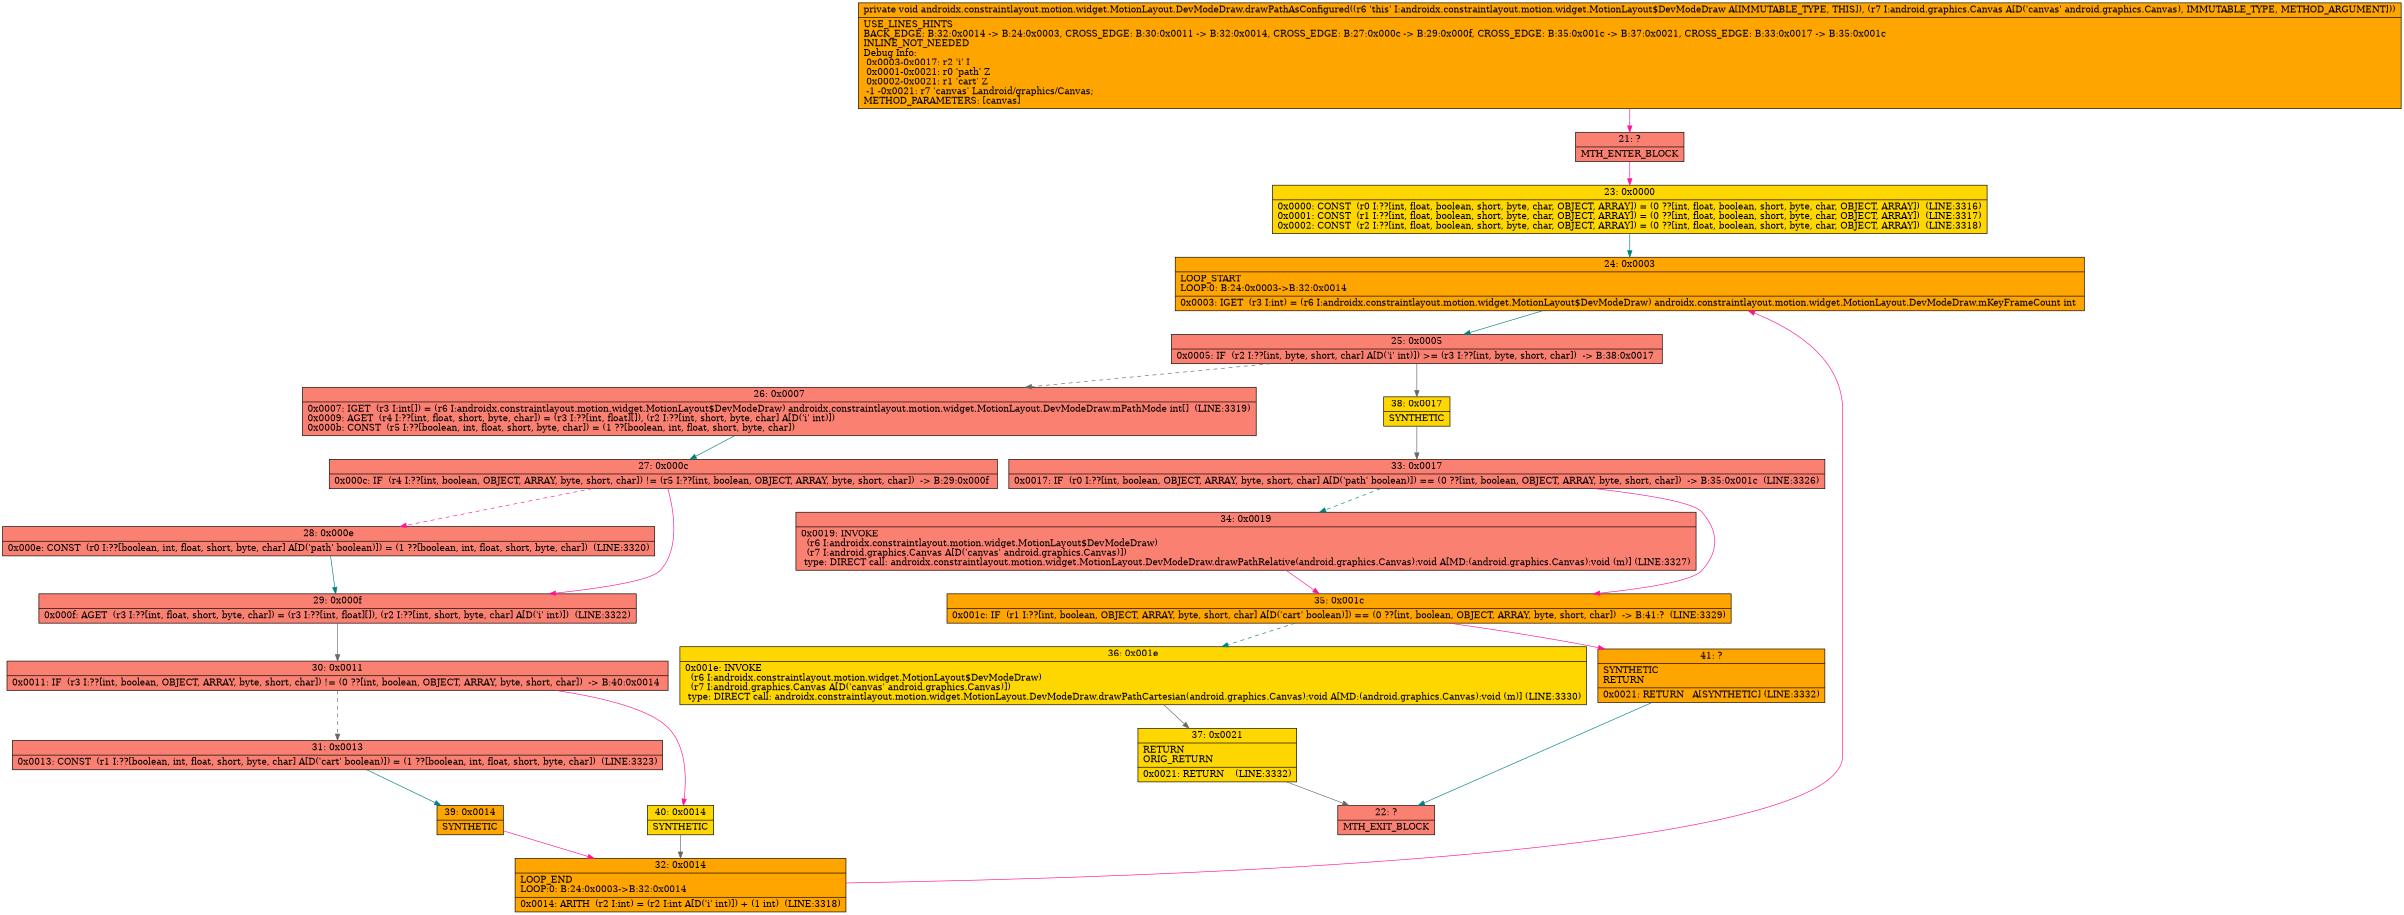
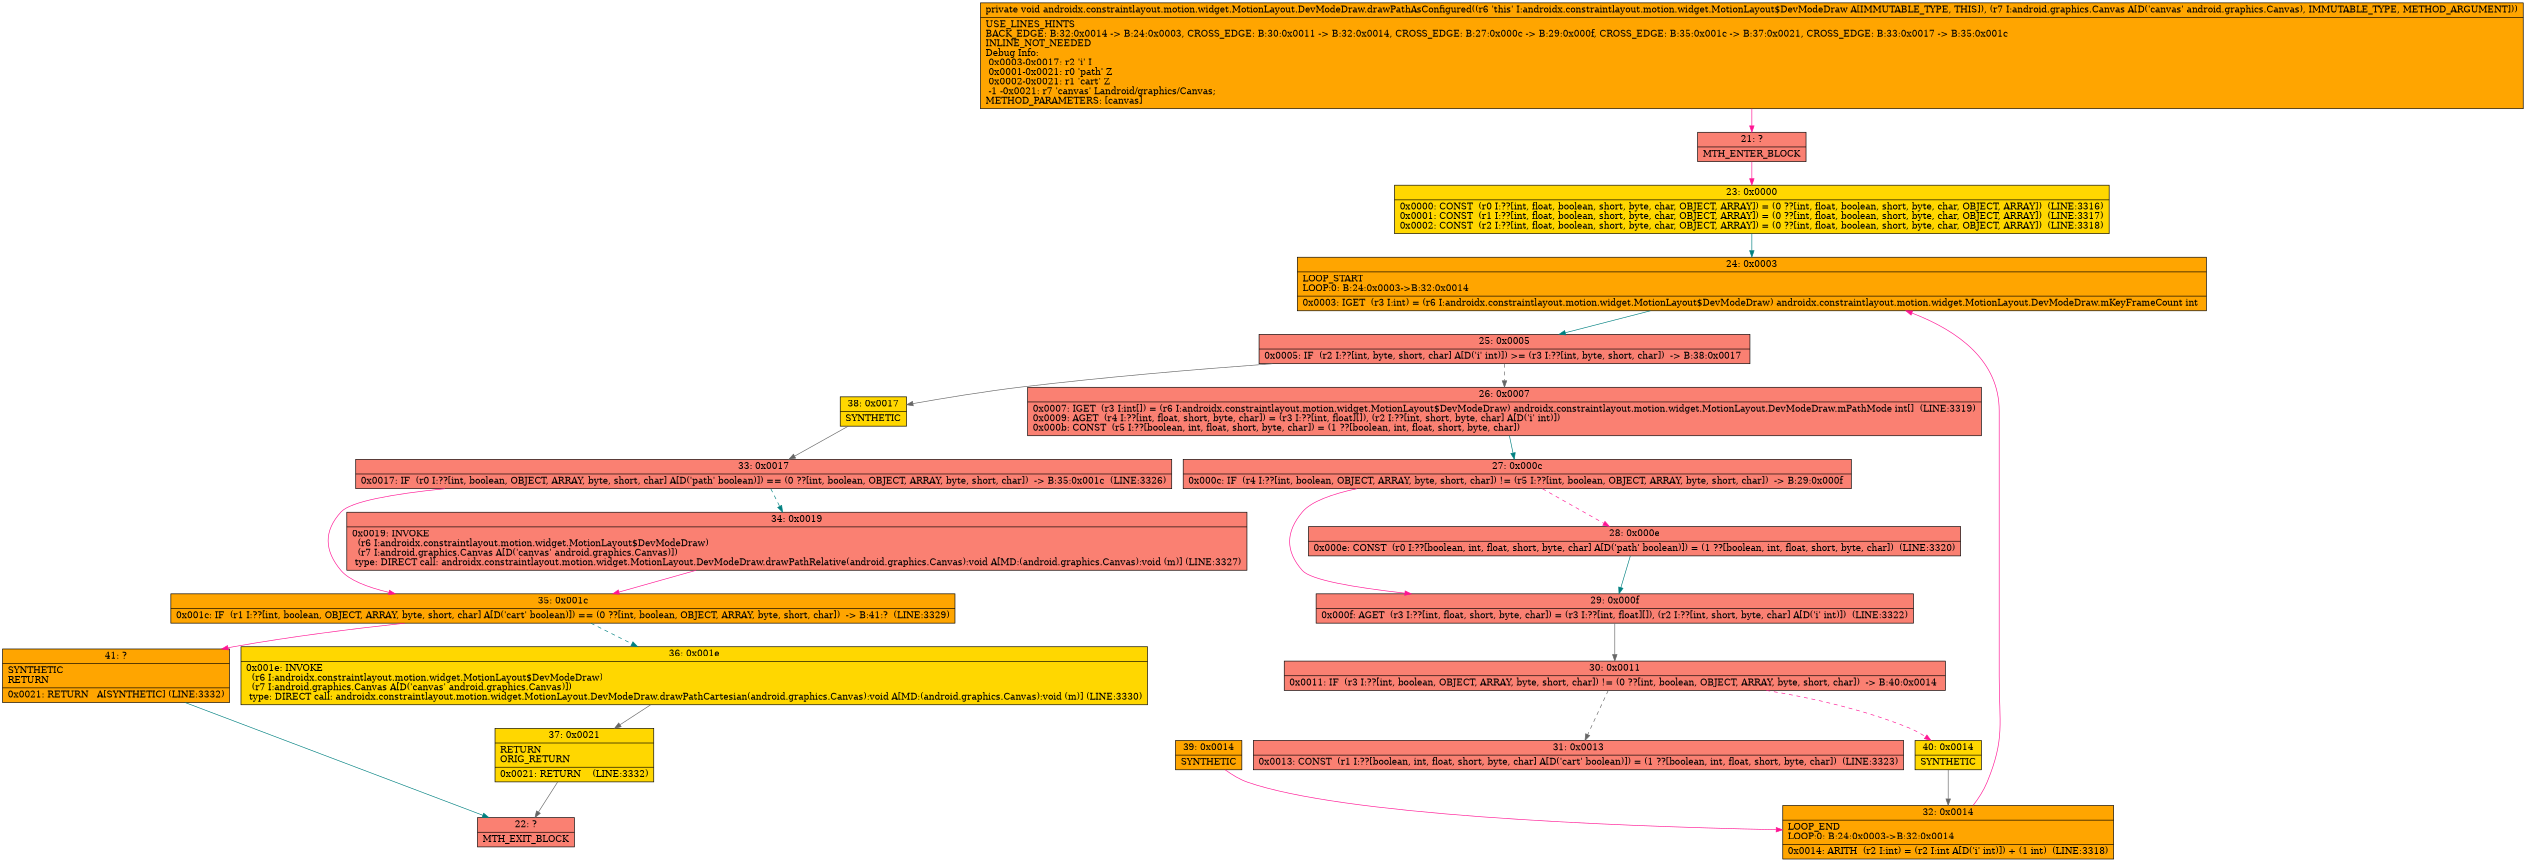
edge "30: 0x0011" -> "40: 0x0014": style solid -> dashed
edge "31: 0x0013" -> "39: 0x0014": removed
